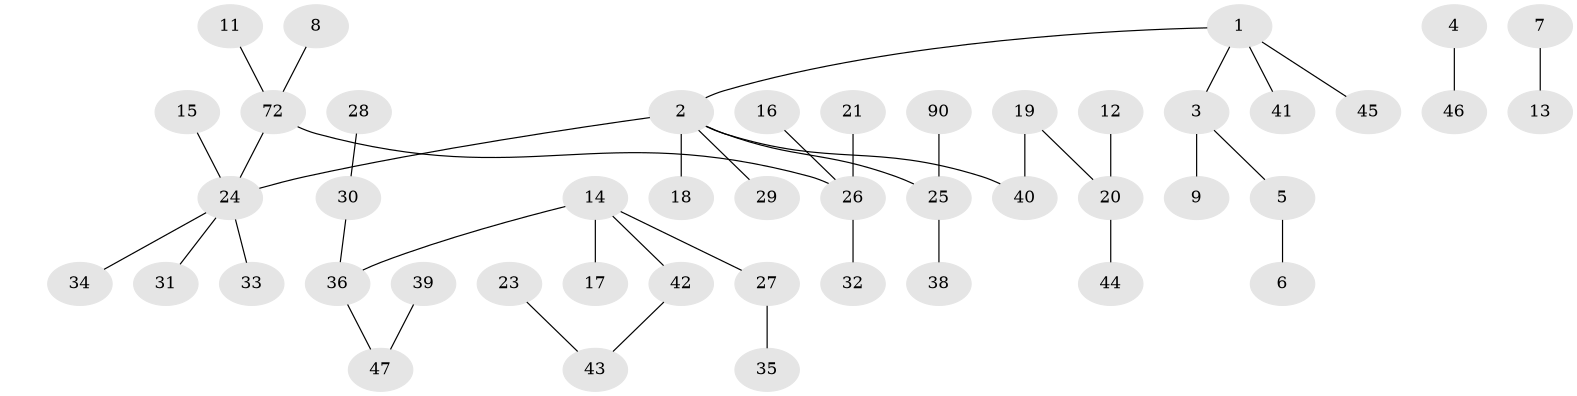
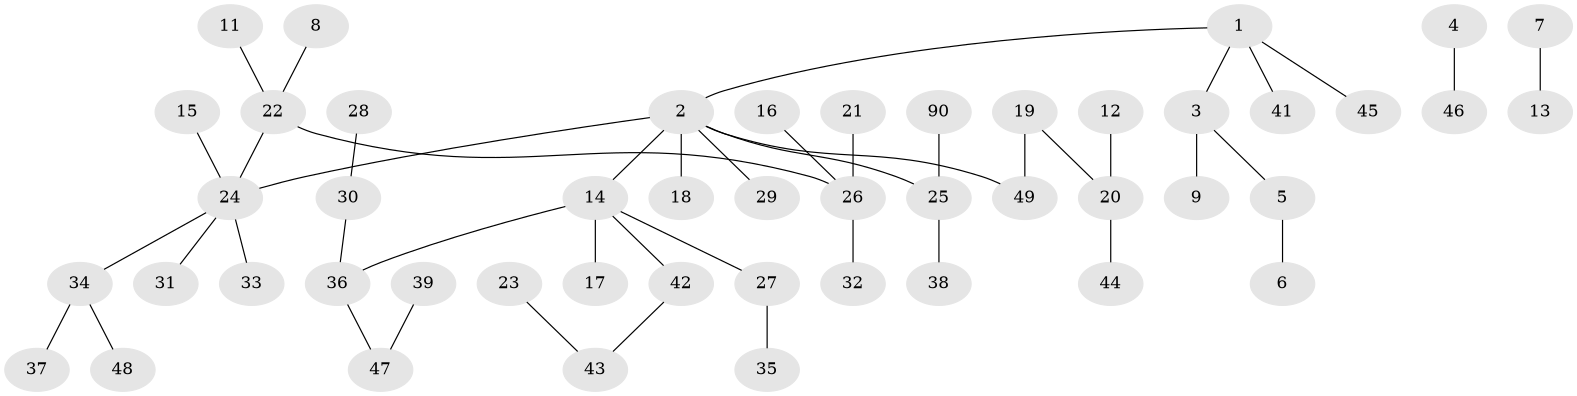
node "72": label "72" -> "22"
edge "2" -- "14": added
node "40": label "40" -> "49"
node "37": added
node "48": added
